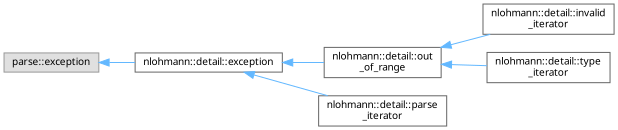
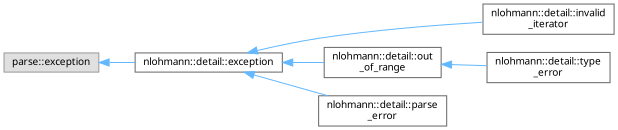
edge "nlohmann::detail::invalid _iterator" -> "nlohmann::detail::out _of_range": now "nlohmann::detail::invalid _iterator" -> "nlohmann::detail::exception"
node "nlohmann::detail::type _iterator": label "nlohmann::detail::type _iterator" -> "nlohmann::detail::type _error"
node "nlohmann::detail::parse _iterator": label "nlohmann::detail::parse _iterator" -> "nlohmann::detail::parse _error"
